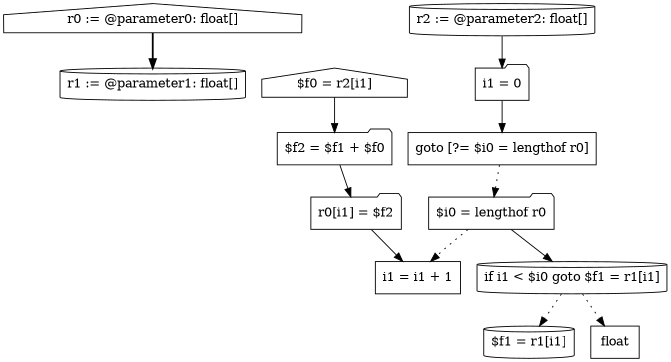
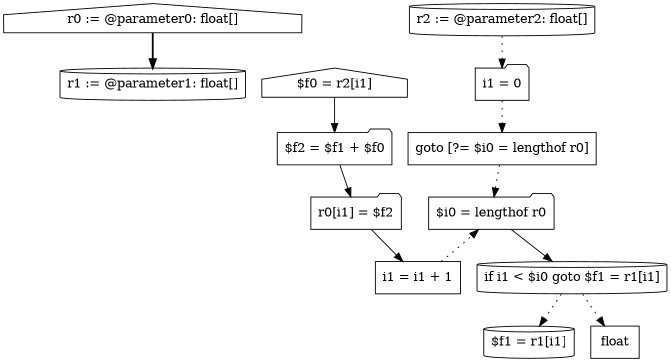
edge "r2 := @parameter2: float[]" -> "i1 = 0": style solid -> dotted
edge "i1 = 0" -> "goto [?= $i0 = lengthof r0]": style solid -> dotted
edge "$i0 = lengthof r0" -> "i1 = i1 + 1": reversed
